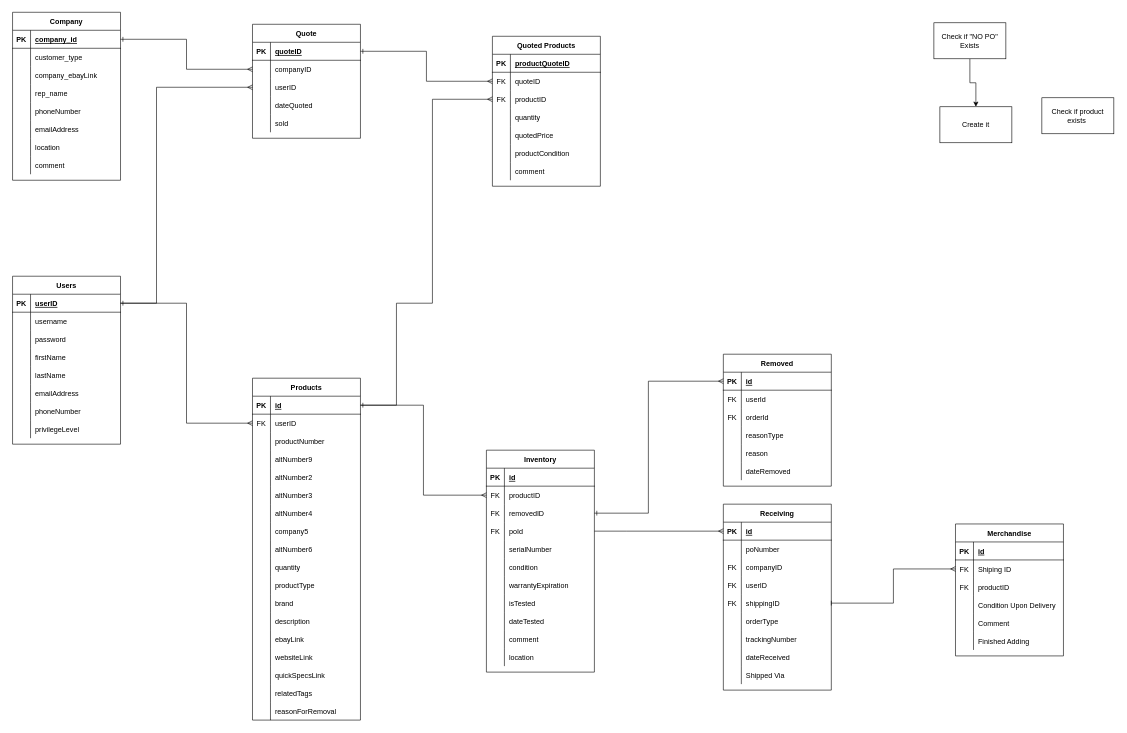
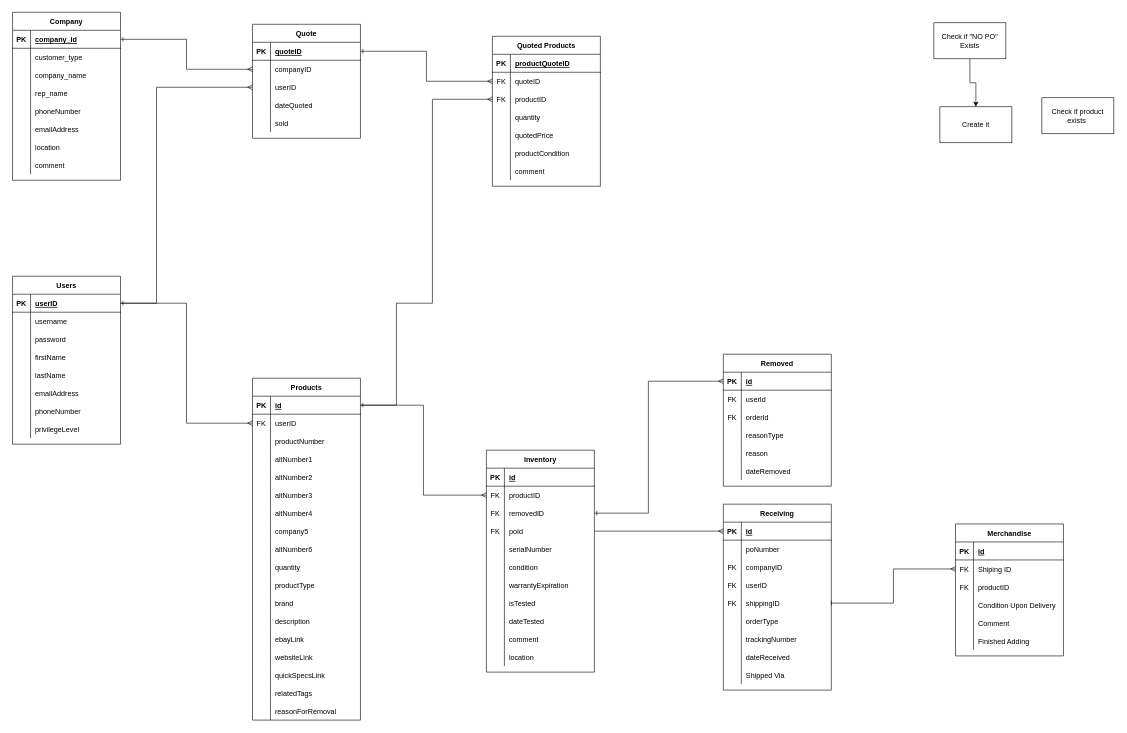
node "company_ebayLink": label "company_ebayLink" -> "company_name"
node "altNumber9": label "altNumber9" -> "altNumber1"
